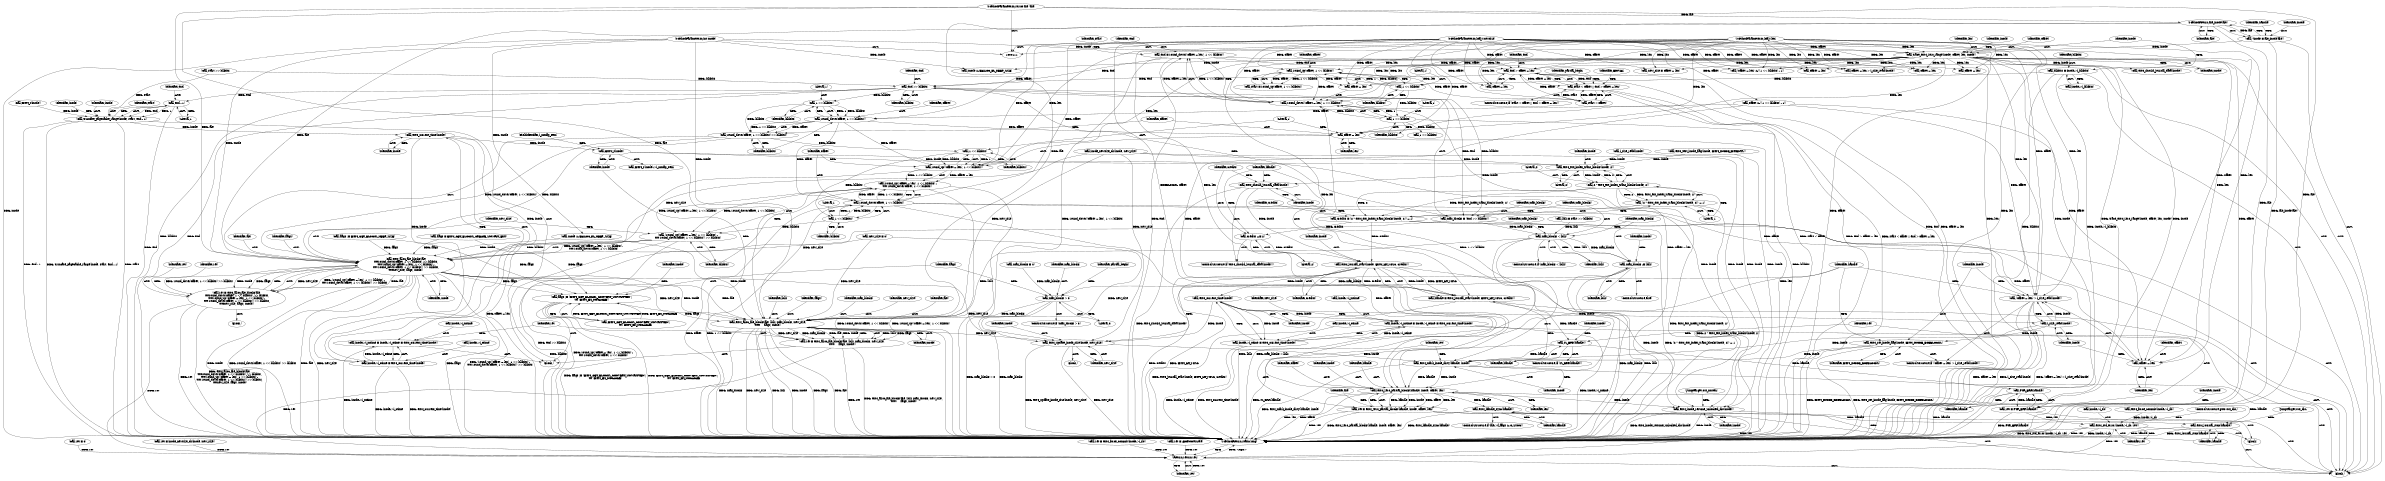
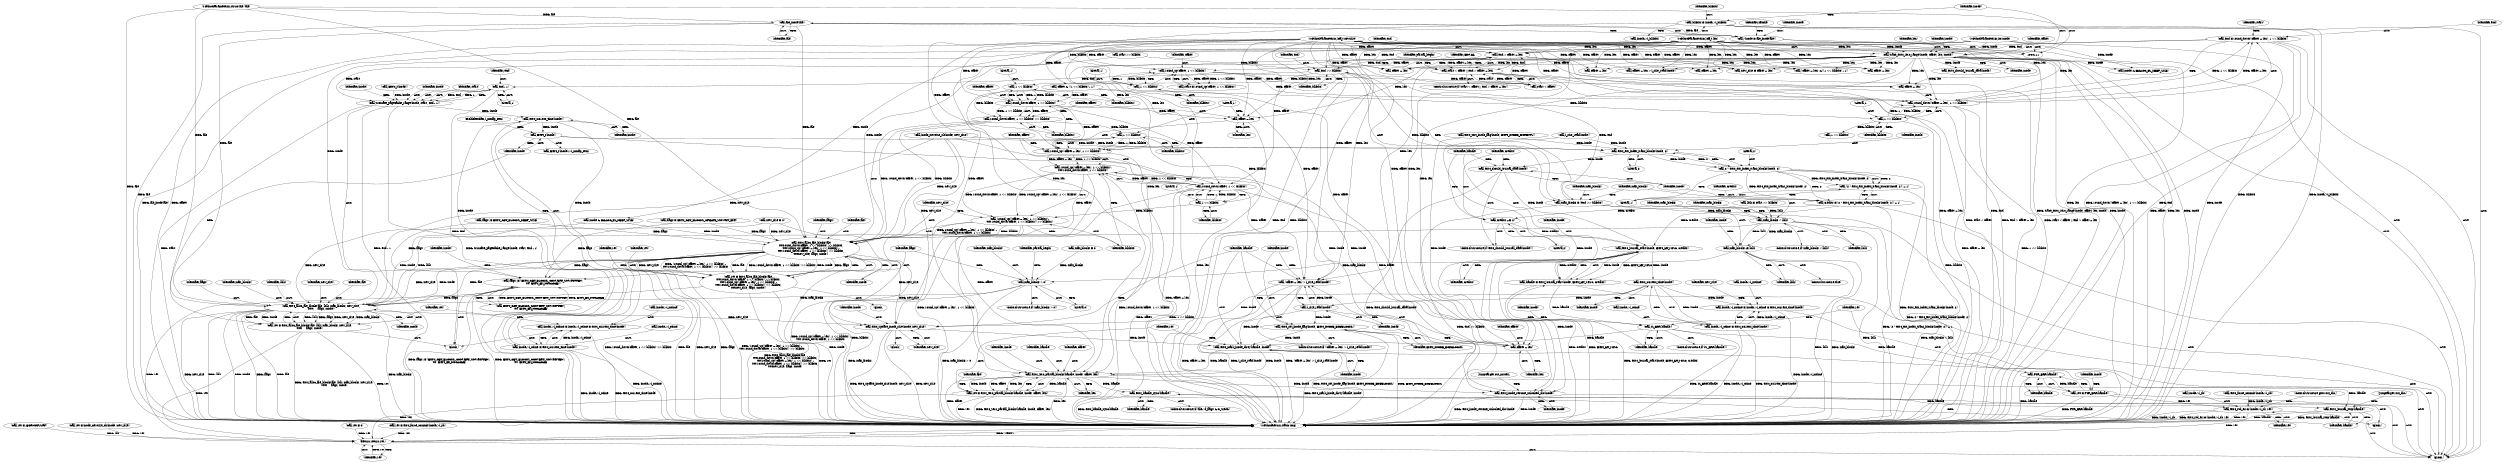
node "(MethodReturn,file_inode(file))": label "(MethodReturn,file_inode(file))" -> "(Call,file_inode(file))"
edge "(Call,trace_ext4_zero_range(inode, offset, len, mode))" -> "(Call,end > offset + len)": now "(Call,inode->i_blkbits)" -> "(Call,end > offset + len)"
edge "(MethodParameterIn,loff_t newsize)" -> "(Call,ext4_zero_partial_blocks(handle, inode, offset, len))": label "EOFBLOCKS: offset" -> "DDG: offset"
